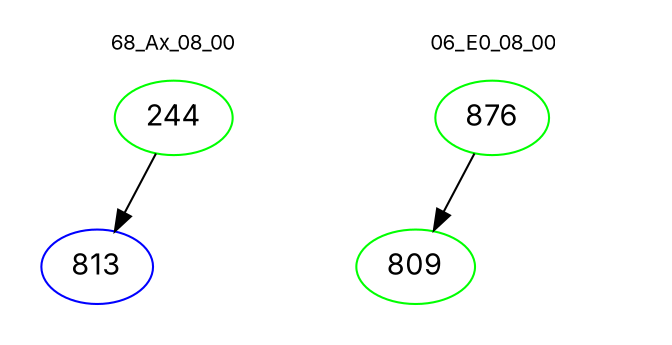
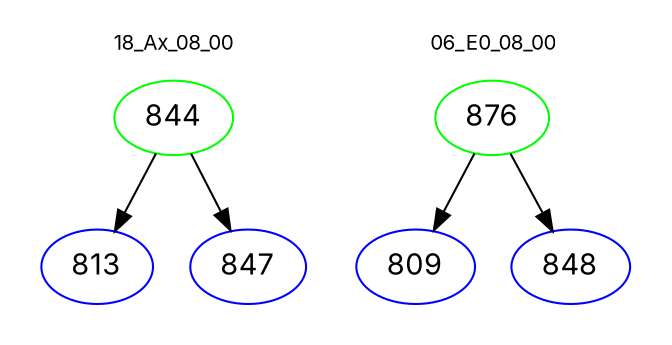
cluster "68_Ax_08_00": label "68_Ax_08_00" -> "18_Ax_08_00"
node "244": label "244" -> "844"
node "847": added
node "809": color green -> blue
node "848": added
